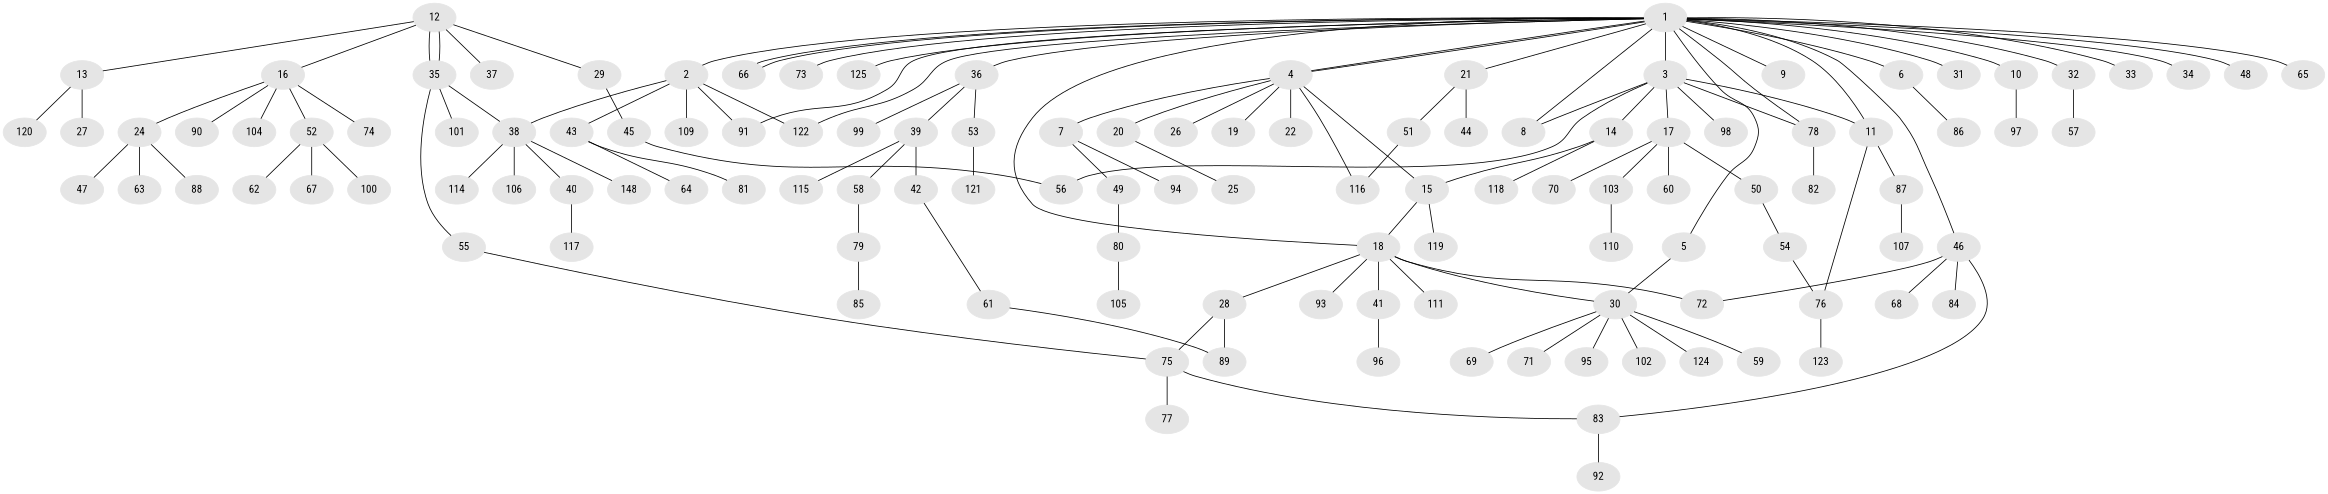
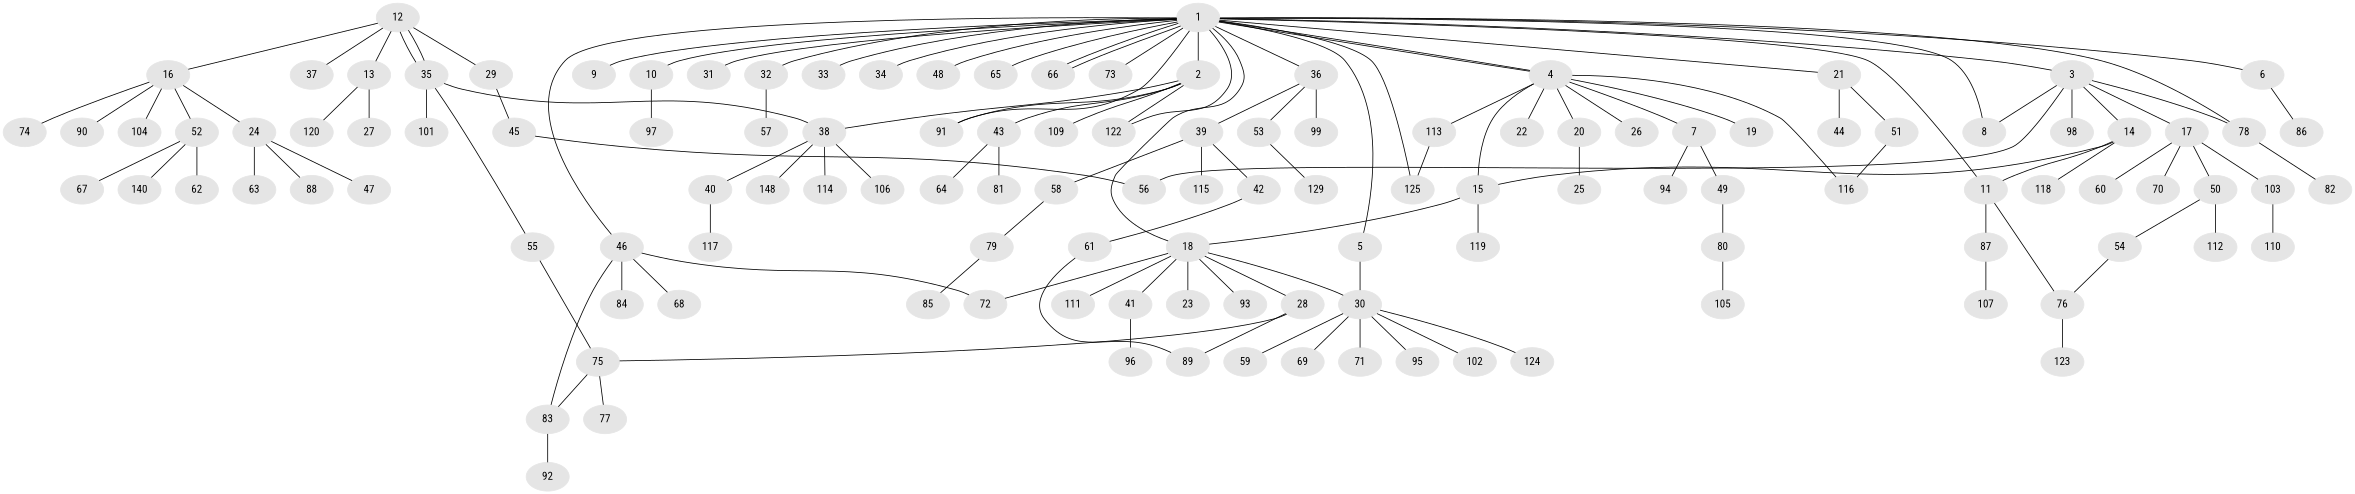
edge "3" -- "11": now "14" -- "11"
node "113": added
node "100": label "100" -> "140"
node "121": label "121" -> "129"
node "112": added
node "23": added
